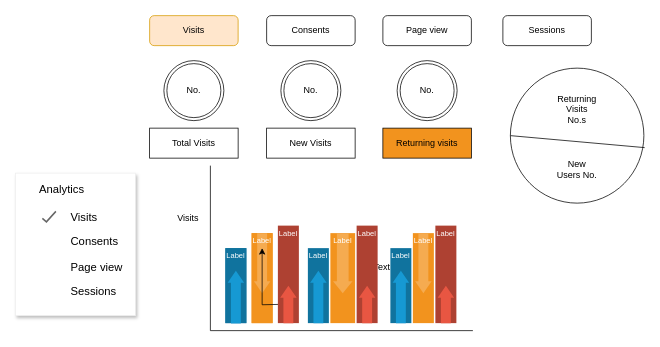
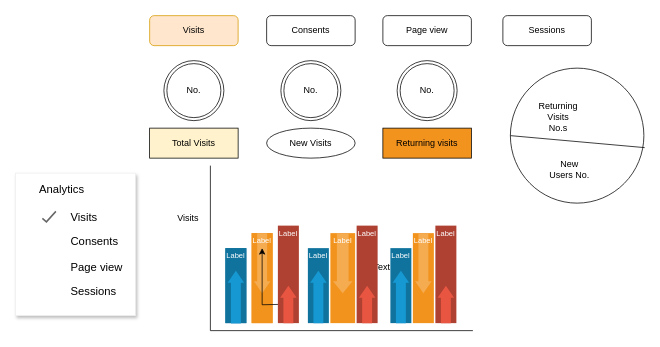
node "Returning Visits No.s": moved (577, 109) -> (558, 117)
node "Total Visits": fillcolor #ffffff -> #fff2cc
node "New Visits": shape rectangle -> ellipse
node "New Users No.": moved (577, 169) -> (570, 169)
